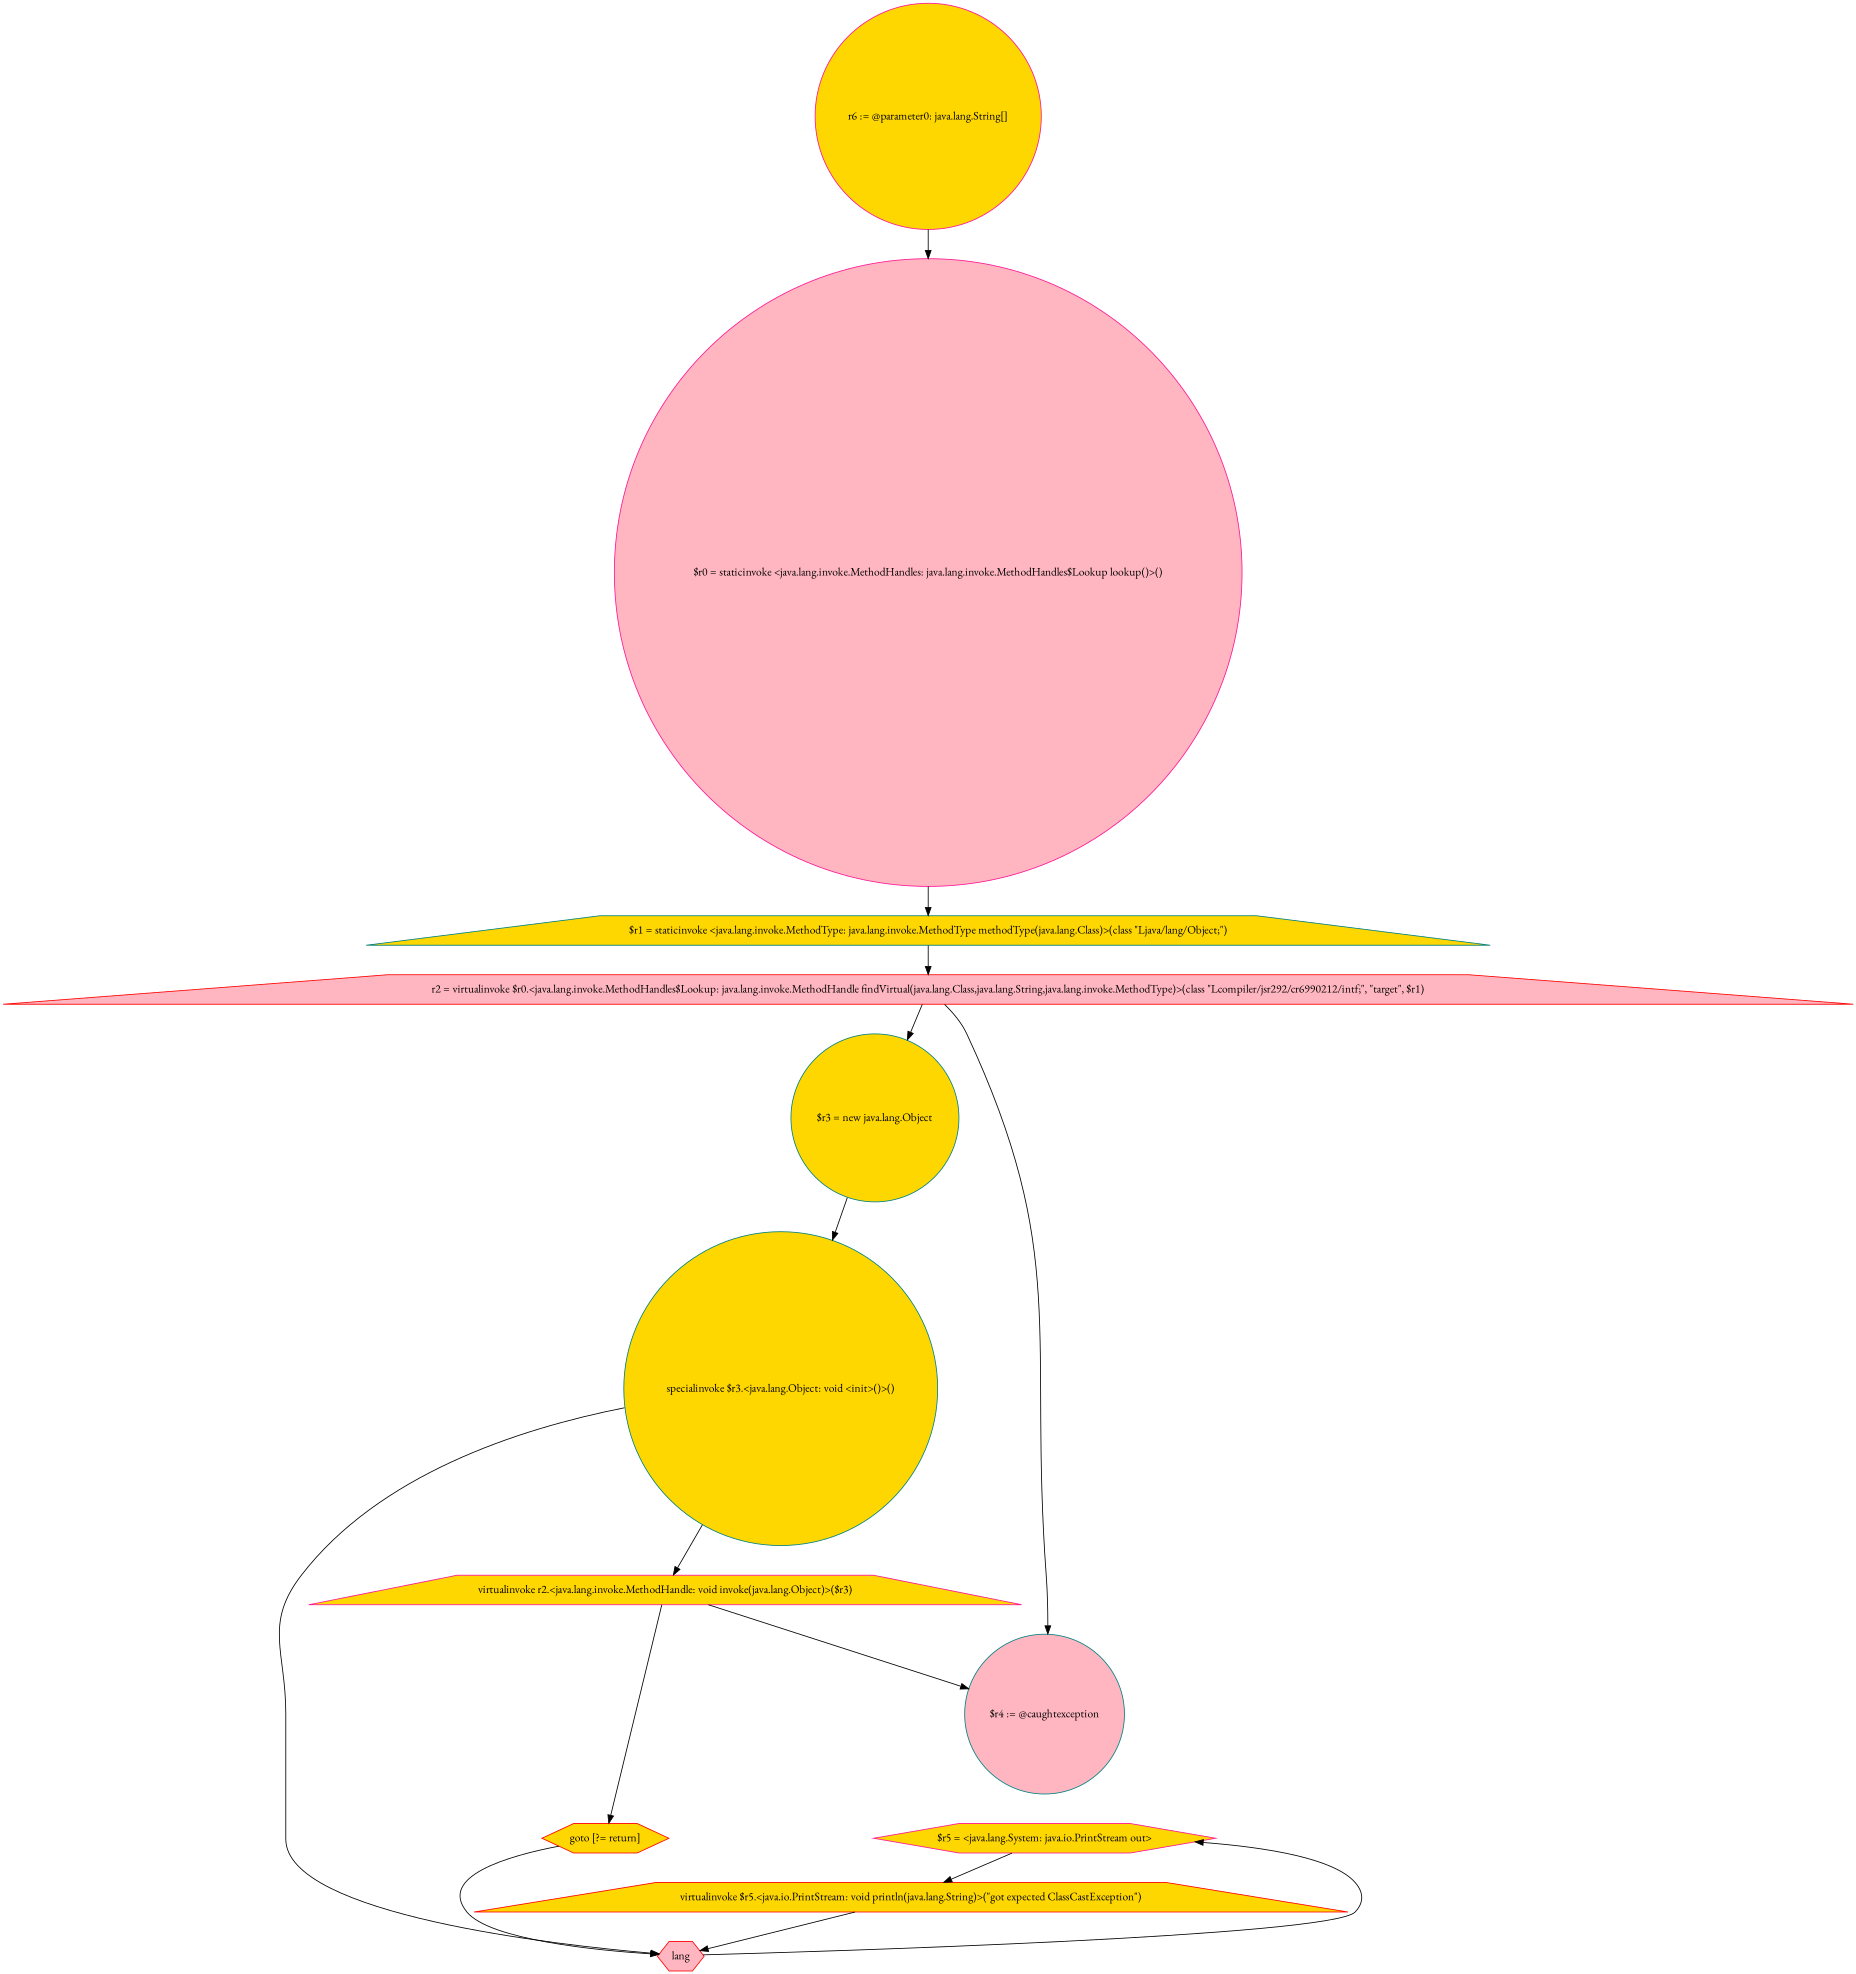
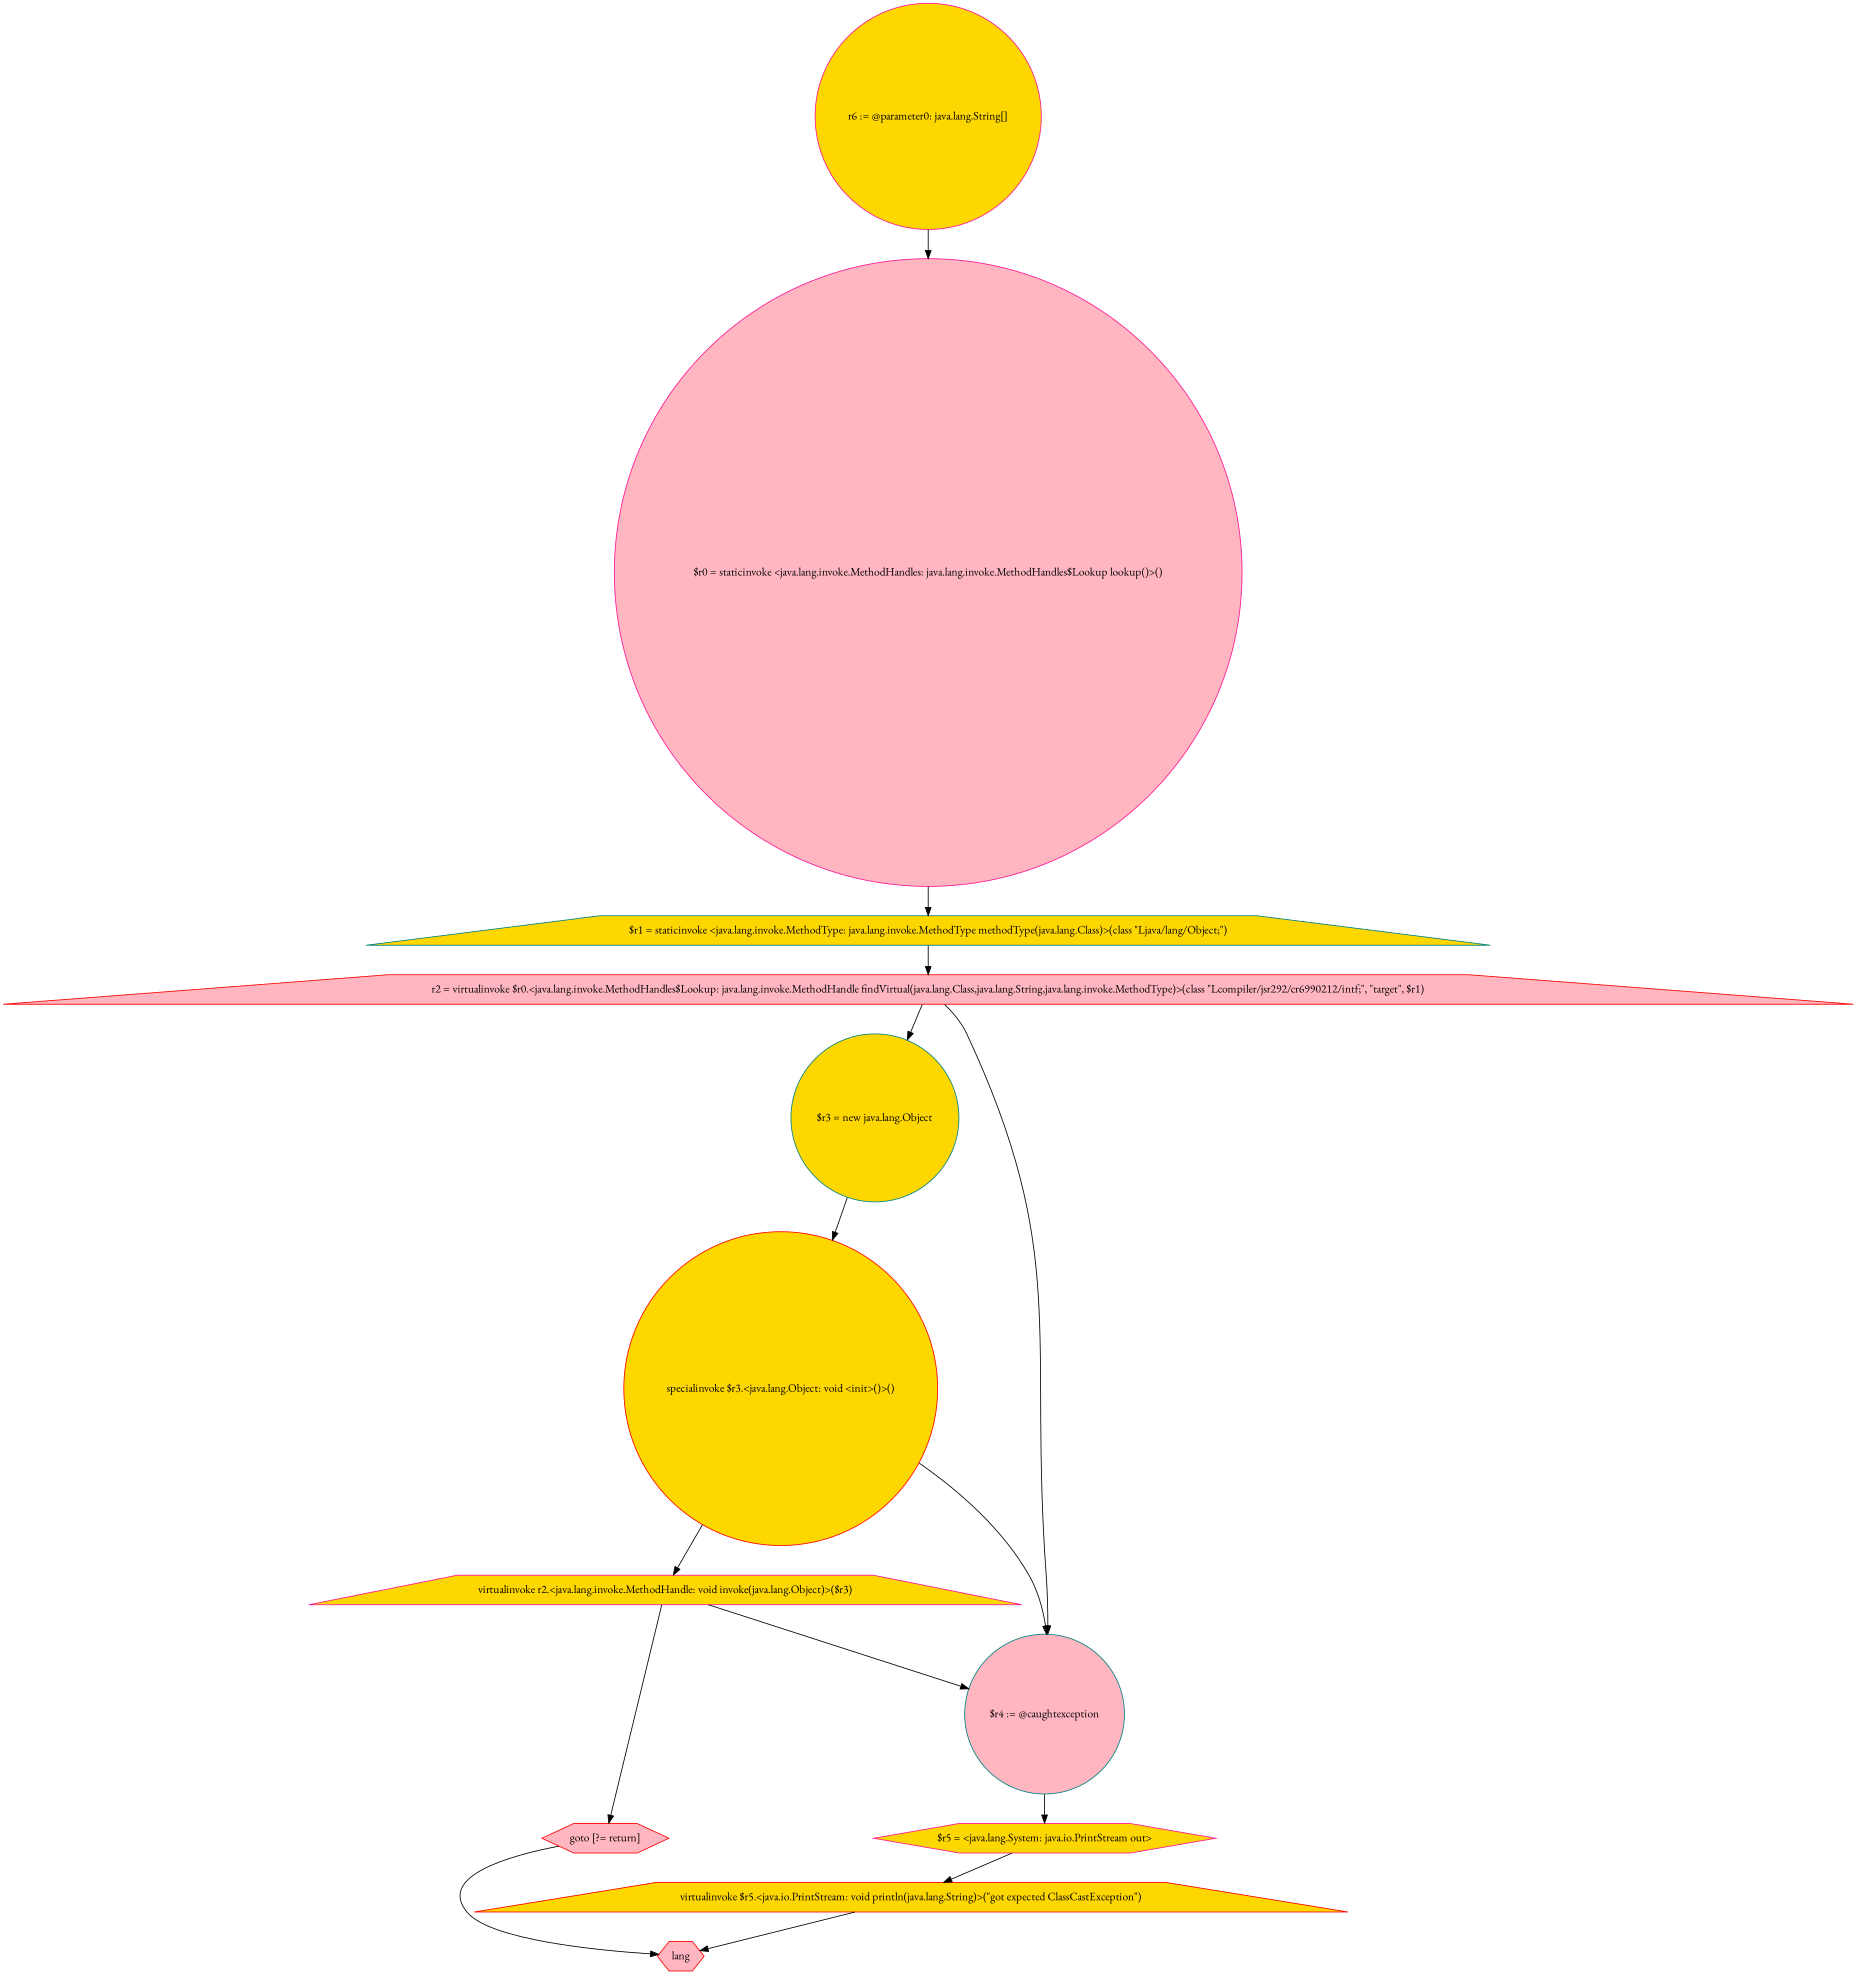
node "specialinvoke $r3.<java.lang.Object: void <init>()>()": color teal -> red
edge "specialinvoke $r3.<java.lang.Object: void <init>()>()" -> "lang": now "specialinvoke $r3.<java.lang.Object: void <init>()>()" -> "$r4 := @caughtexception"
node "goto [?= return]": fillcolor gold -> lightpink
edge "lang" -> "$r5 = <java.lang.System: java.io.PrintStream out>": now "$r4 := @caughtexception" -> "$r5 = <java.lang.System: java.io.PrintStream out>"
